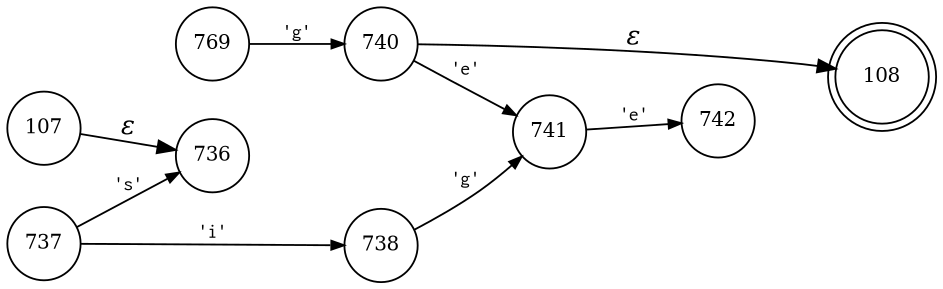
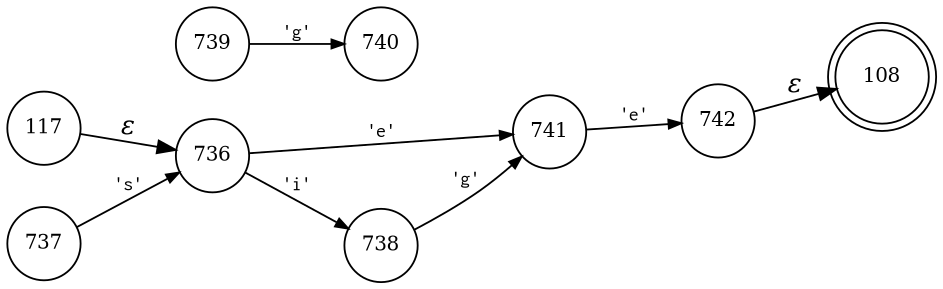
node "769": label "769" -> "739"
edge "740" -> "108": now "742" -> "108"
edge "740" -> "741": now "736" -> "741"
node "107": label "107" -> "117"
edge "737" -> "738": now "736" -> "738"
